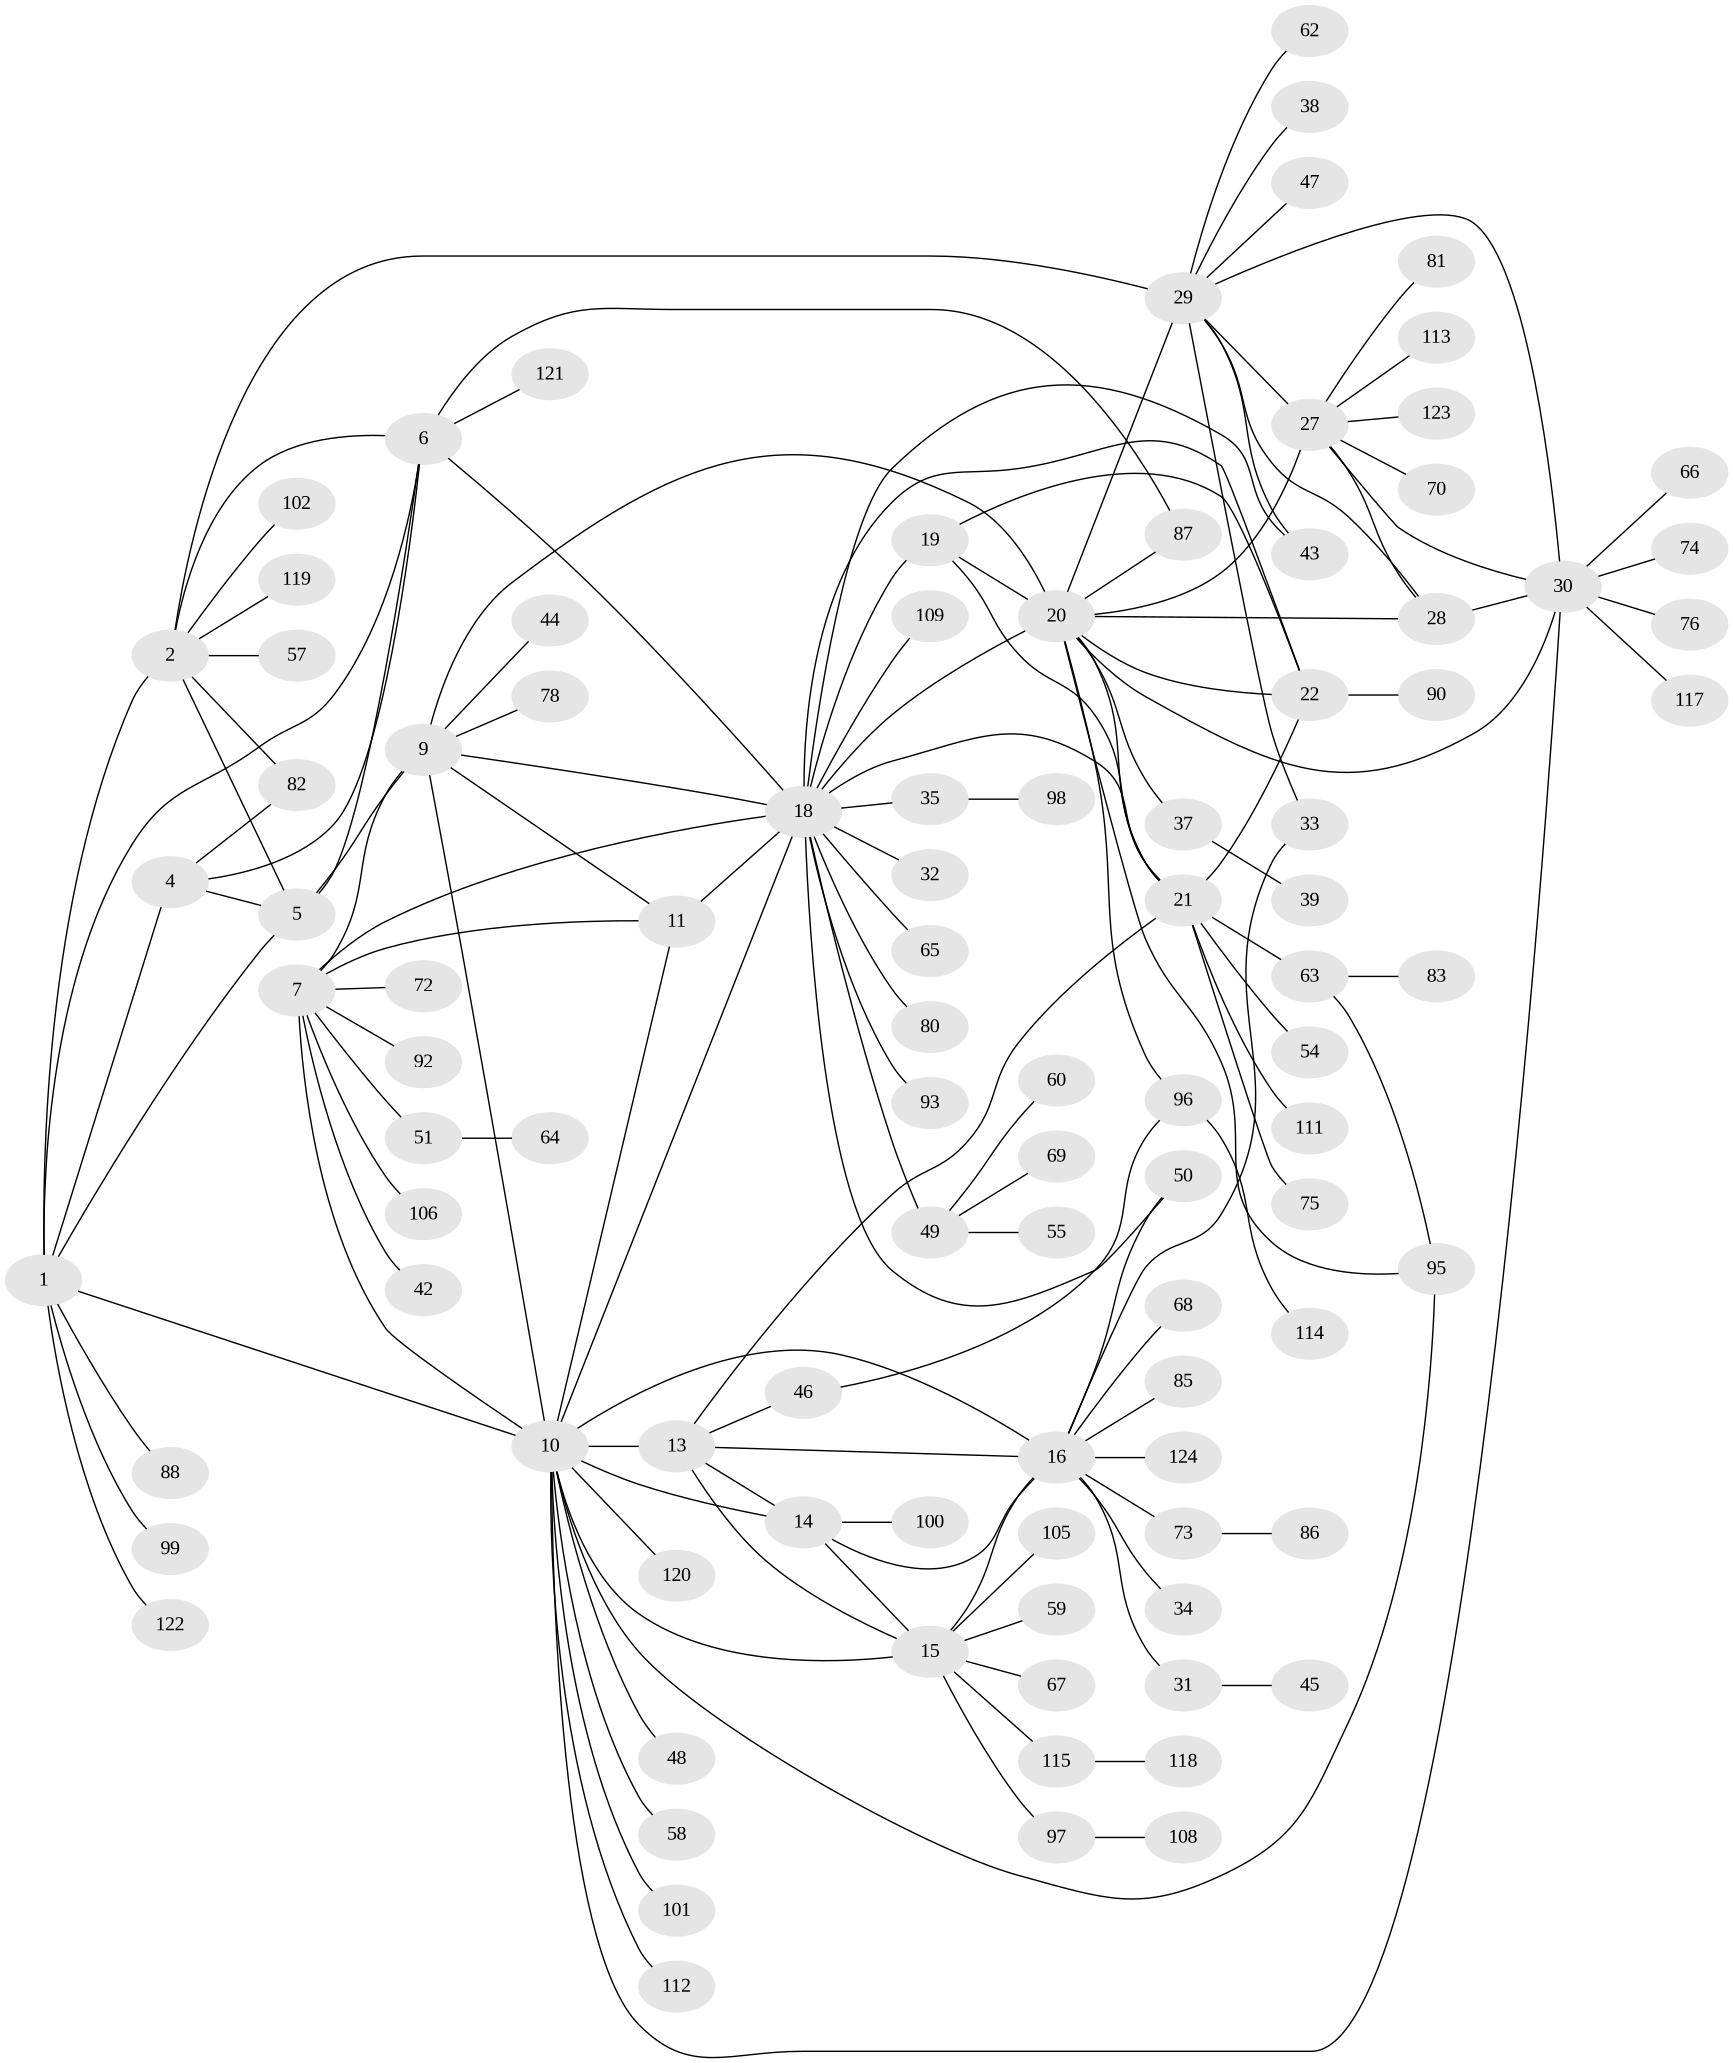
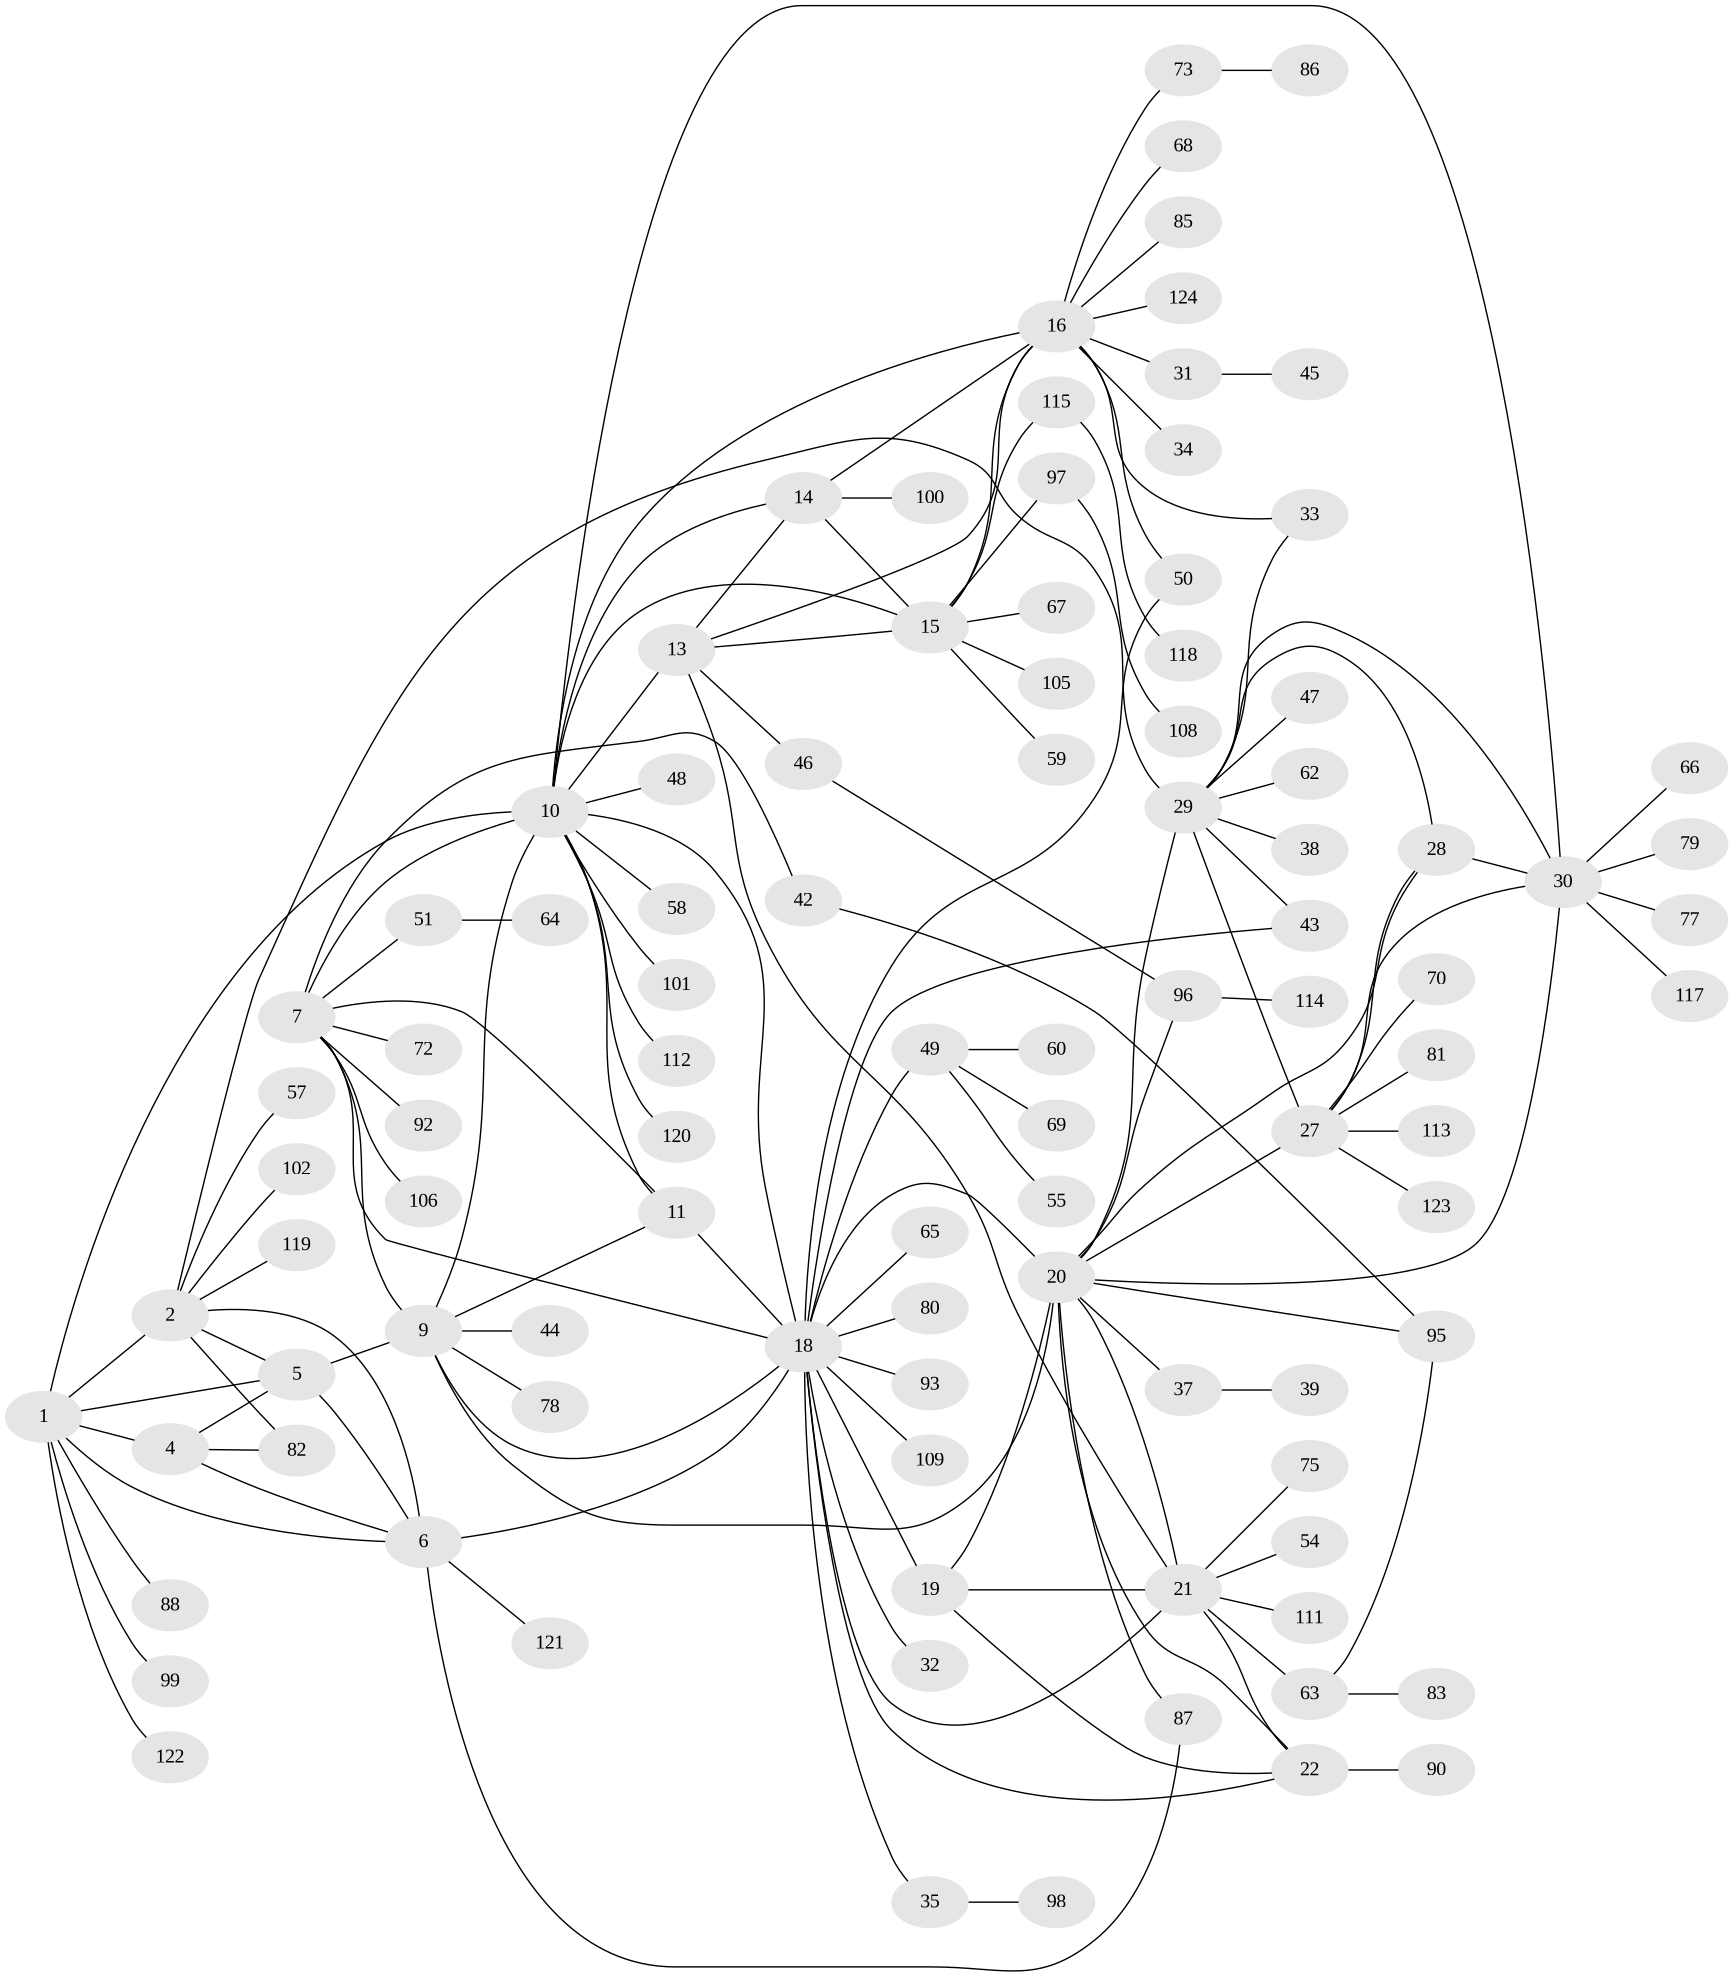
node "74": label "74" -> "79"
node "76": label "76" -> "77"
edge "95" -- "10": now "95" -- "42"
